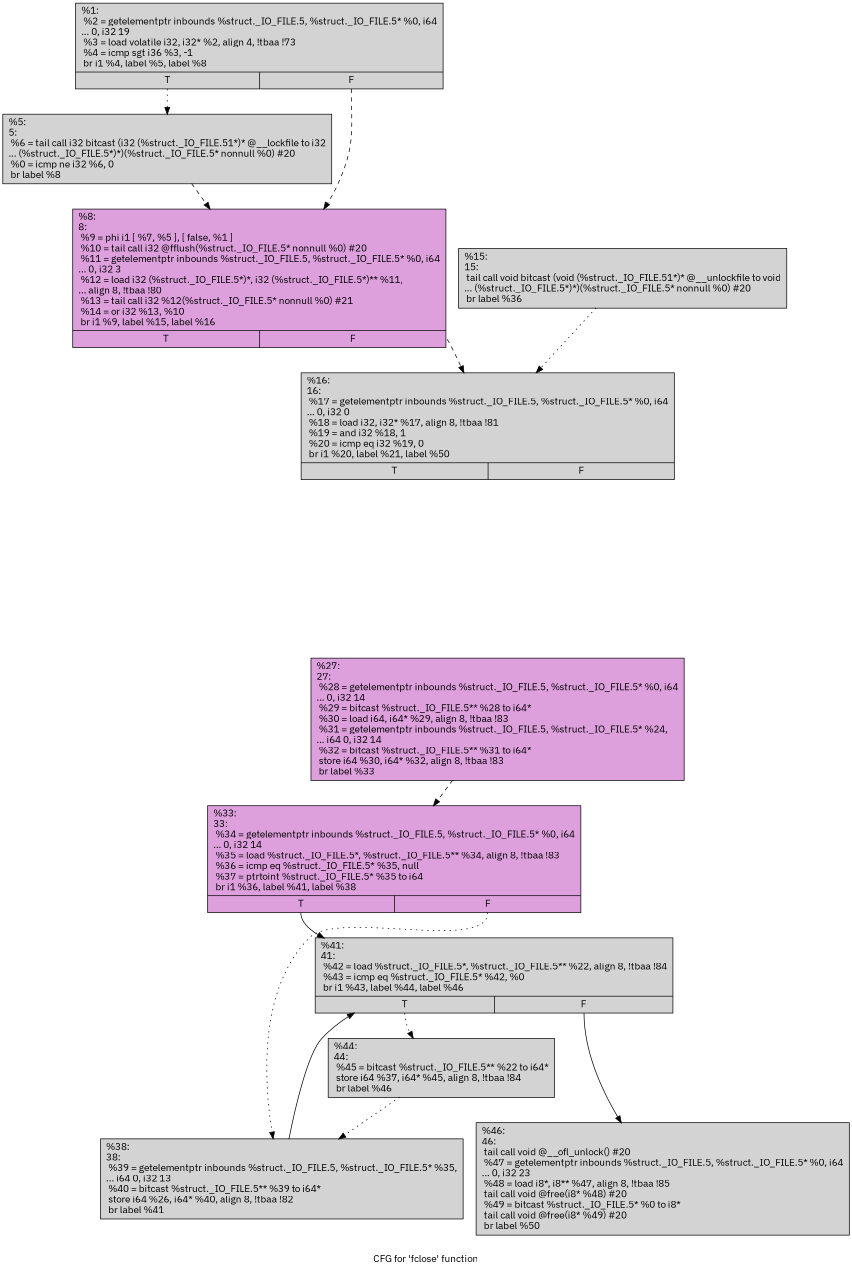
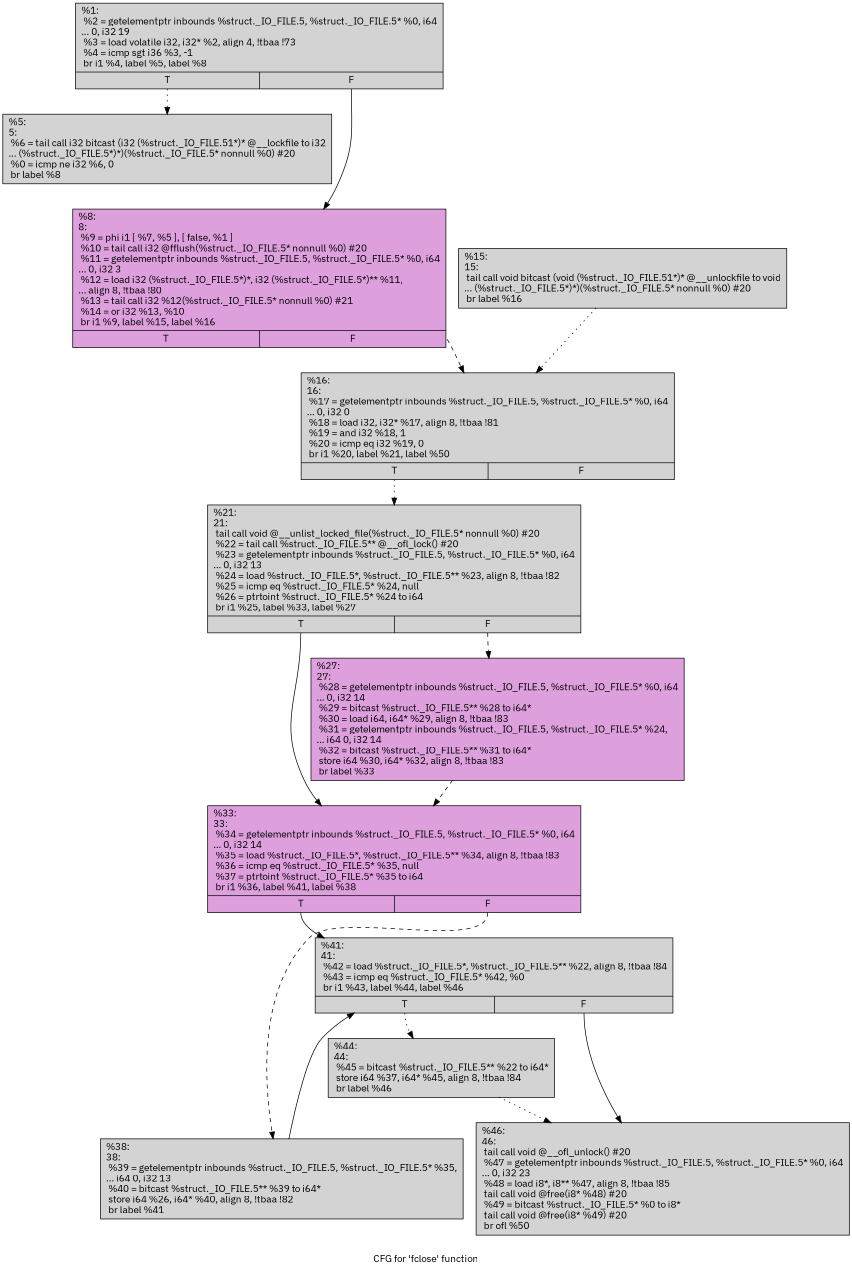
edge "%1:" -> "%8:": style dashed -> solid
edge "%5:" -> "%8:": removed
node "%15:": text "br label %36" -> "br label %16"
node "%21:": added
edge "%33:" -> "%38:": style dotted -> dashed
edge "%44:" -> "%38:": now "%44:" -> "%46:"
node "%46:": text "br label %50" -> "br ofl %50"
